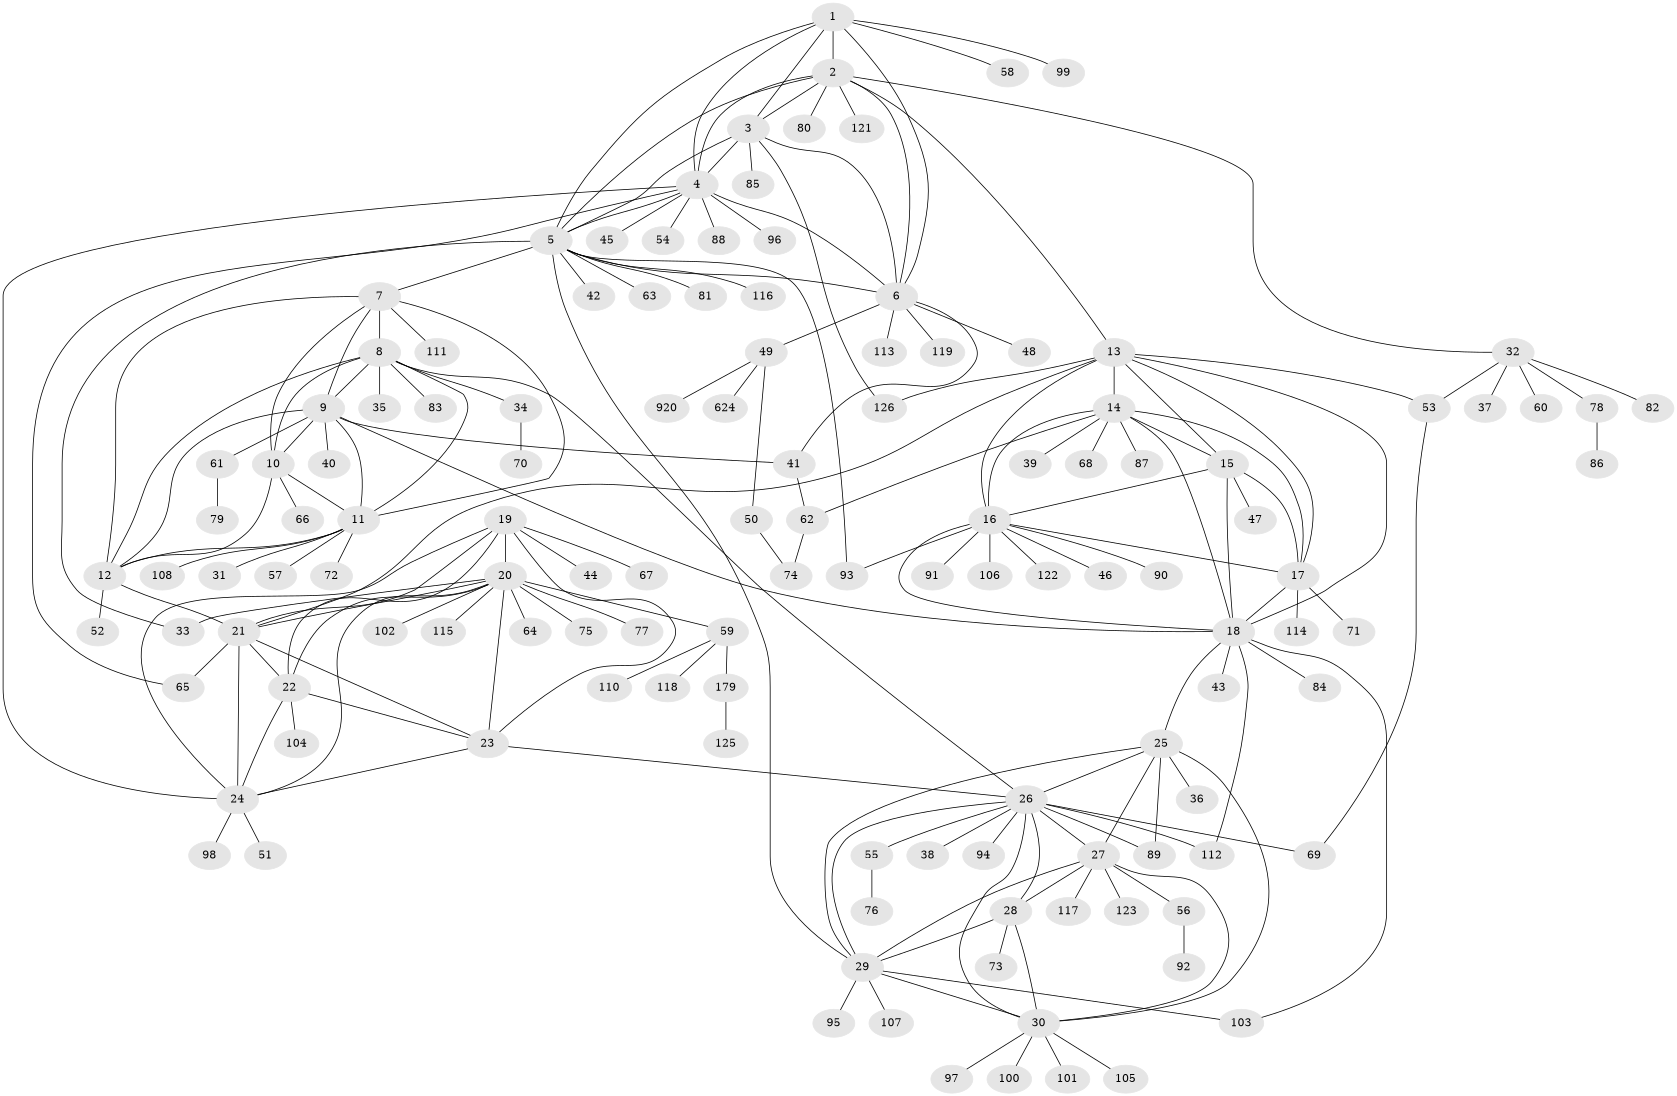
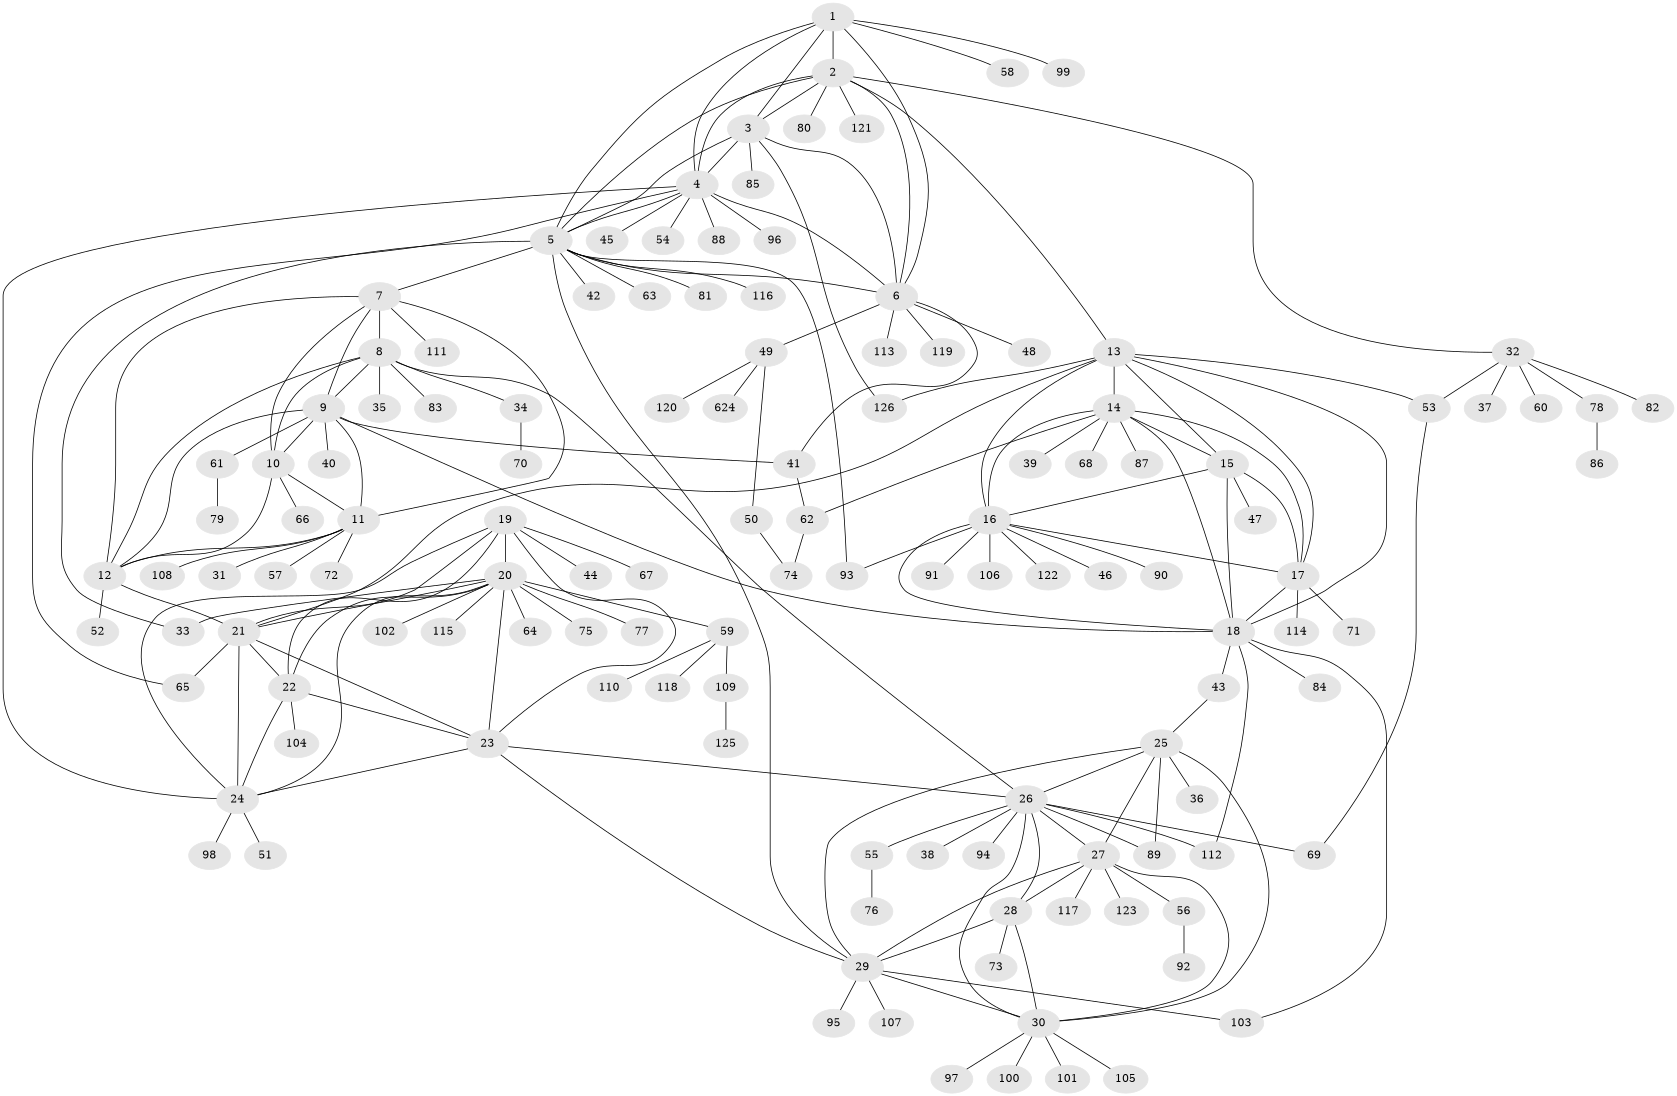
node "920": label "920" -> "120"
edge "8" -- "11": removed
edge "18" -- "25": now "43" -- "25"
node "179": label "179" -> "109"
edge "26" -- "29": now "23" -- "29"
